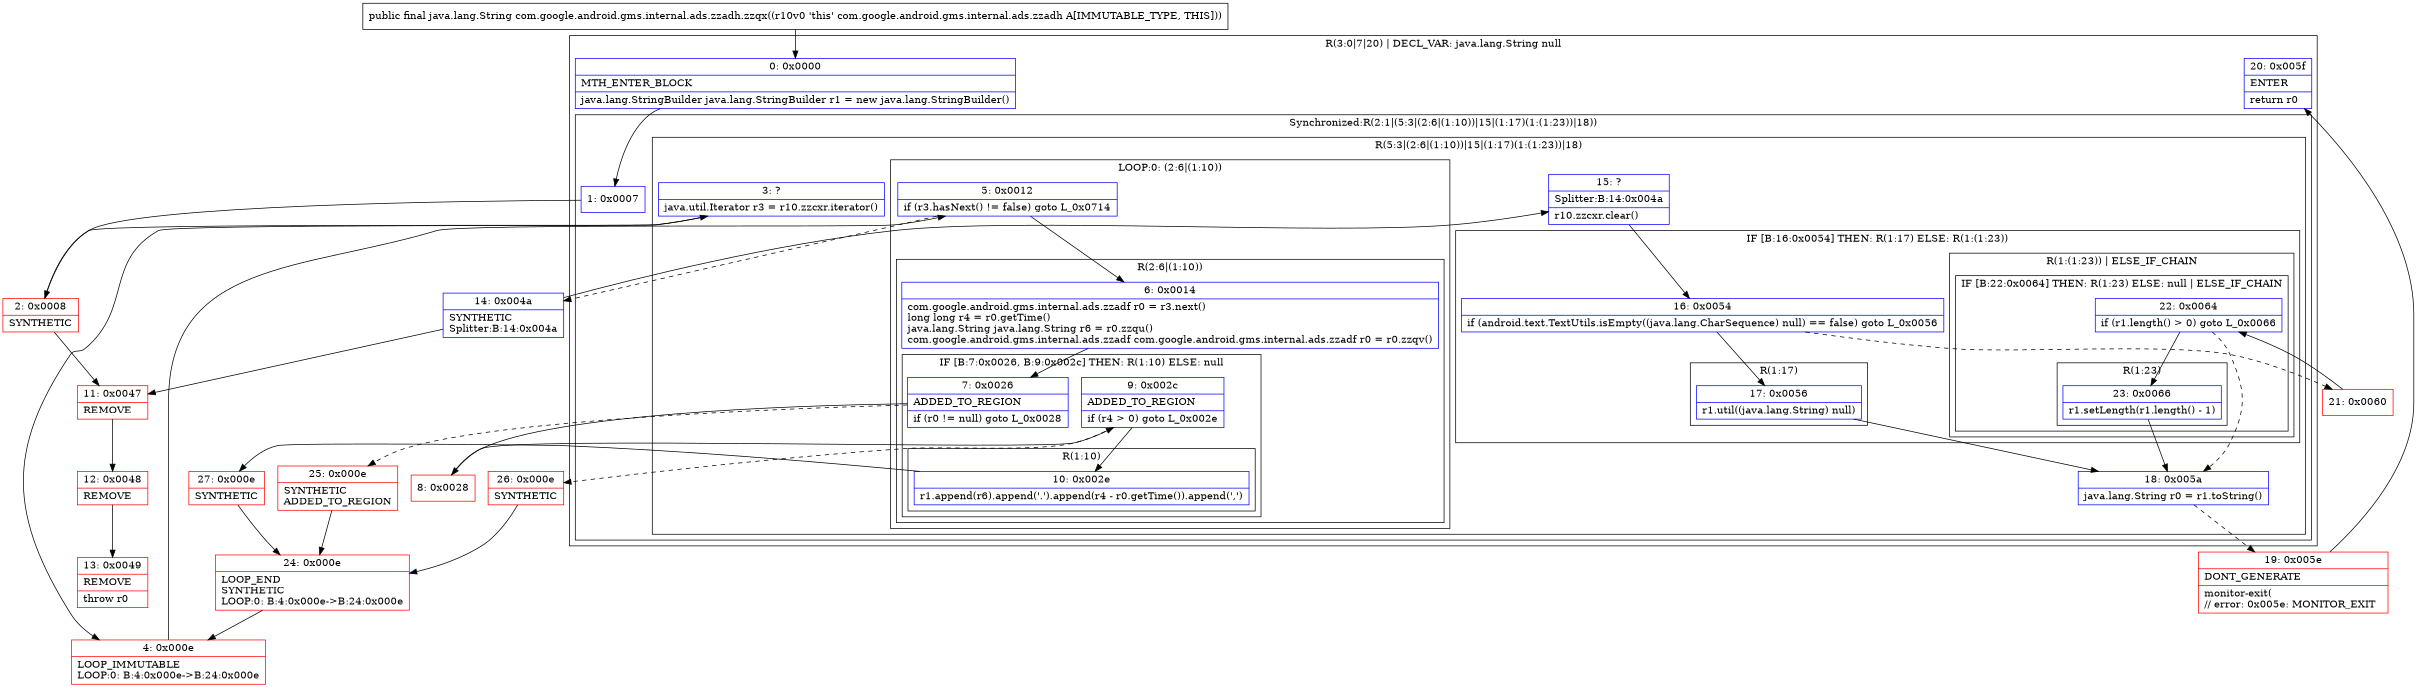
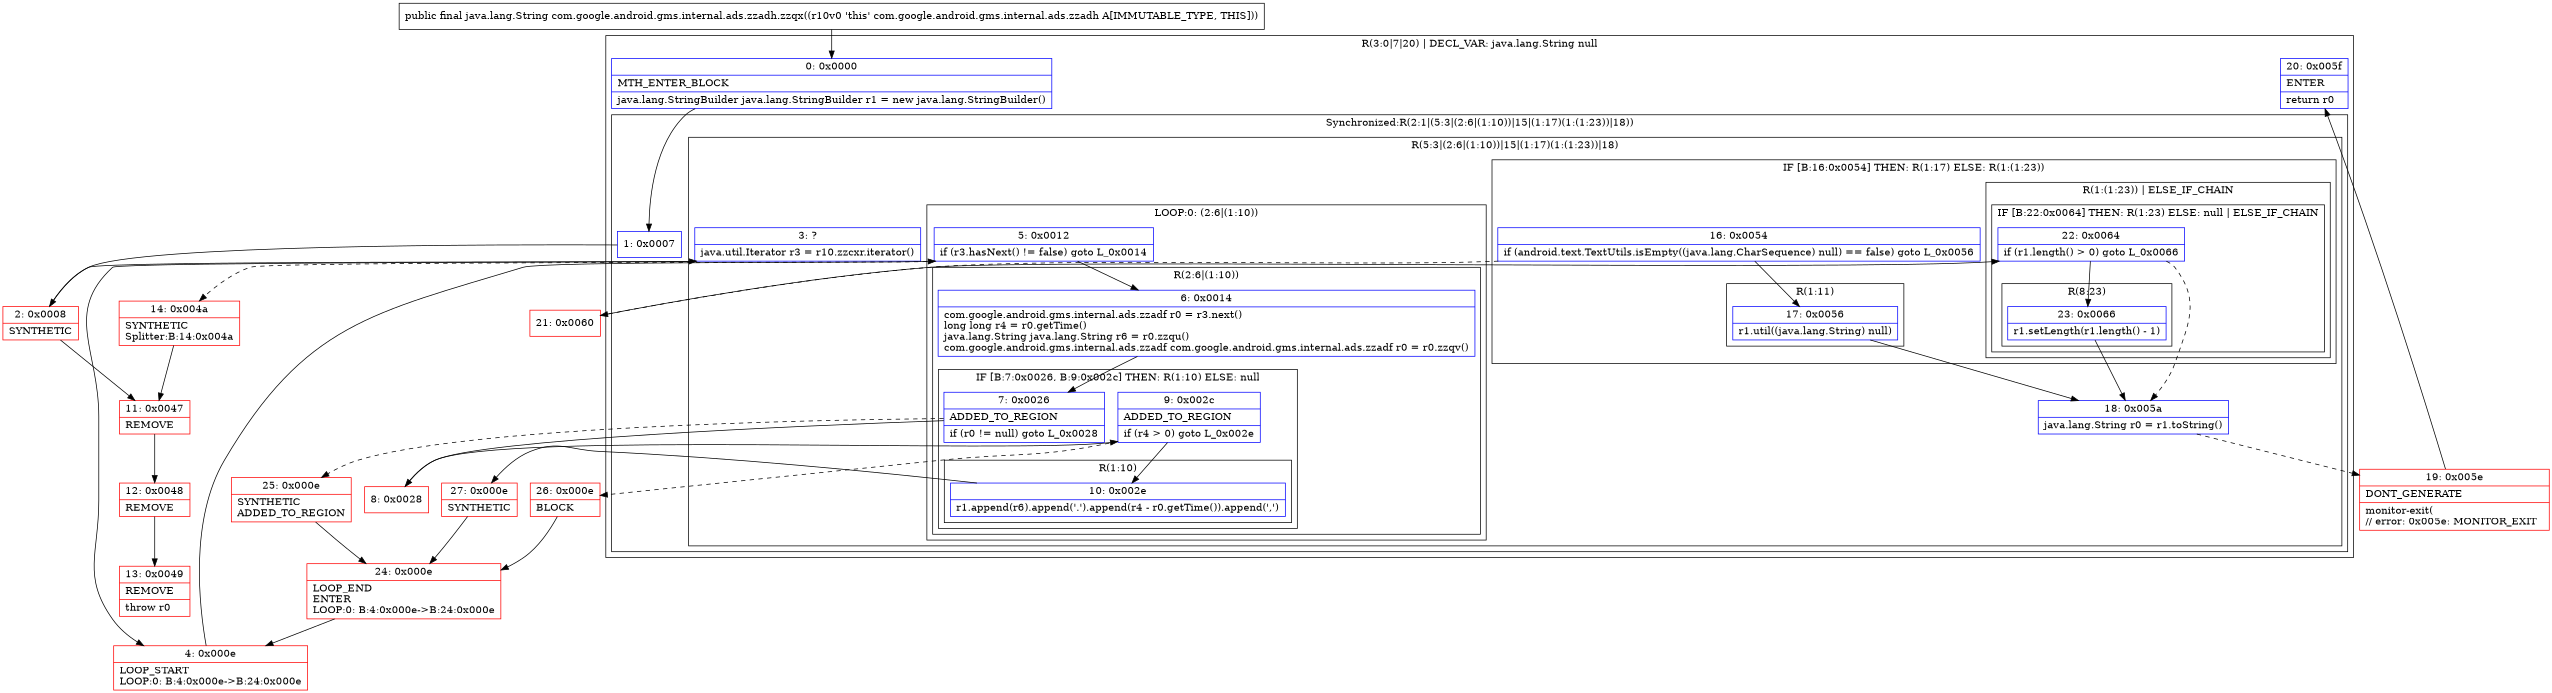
node "15: ?": removed
node "5: 0x0012": text "if (r3.hasNext() != false) goto L_0x0714" -> "if (r3.hasNext() != false) goto L_0x0014"
node "14: 0x004a": color blue -> red
cluster "R(1:17)": label "R(1:17)" -> "R(1:11)"
cluster "R(1:23)": label "R(1:23)" -> "R(8:23)"
node "26: 0x000e": text "SYNTHETIC" -> "BLOCK"
node "24: 0x000e": text "SYNTHETIC" -> "ENTER"
node "4: 0x000e": text "LOOP_IMMUTABLE" -> "LOOP_START"
